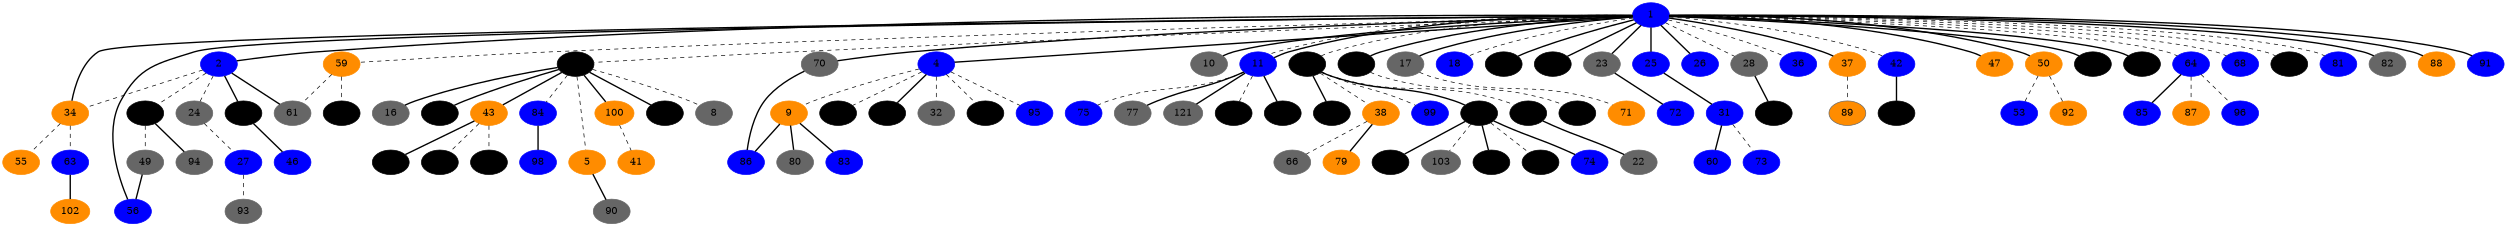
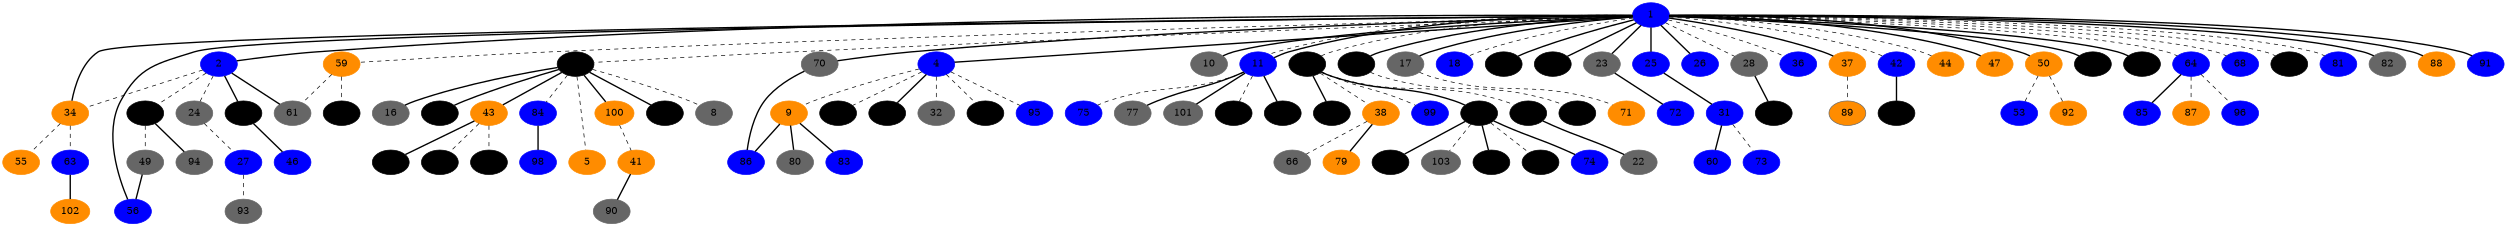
node "44": added
node "121": label "121" -> "101"
edge "5" -- "90": now "41" -- "90"
